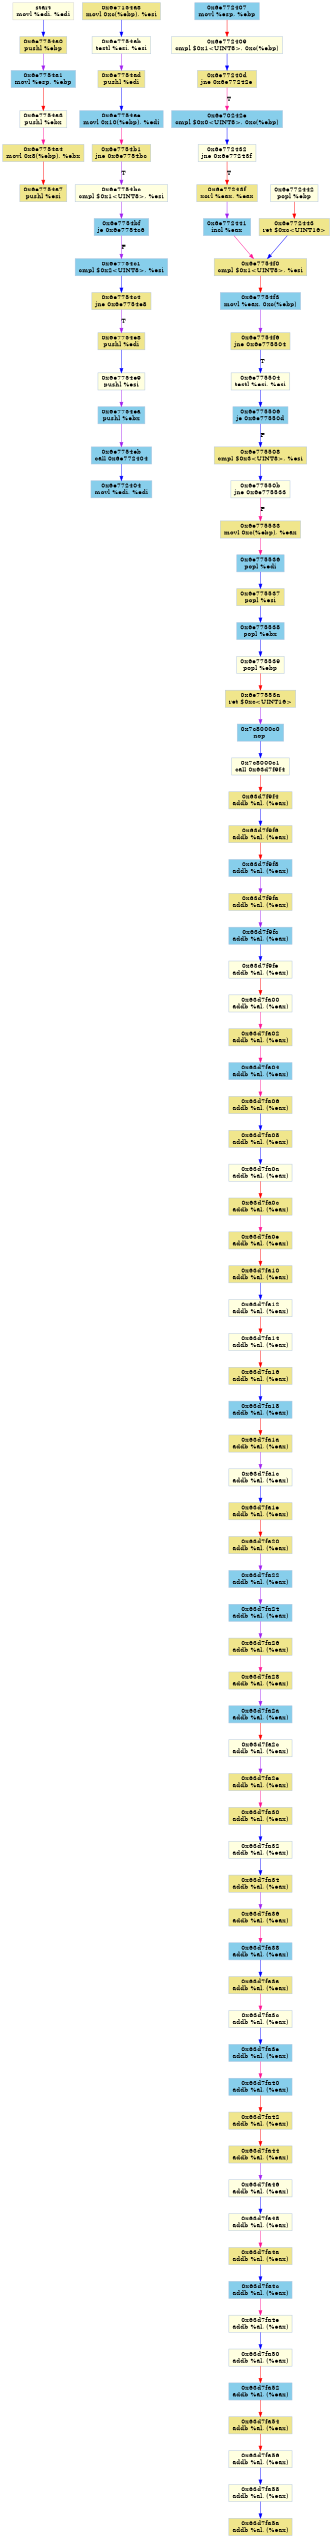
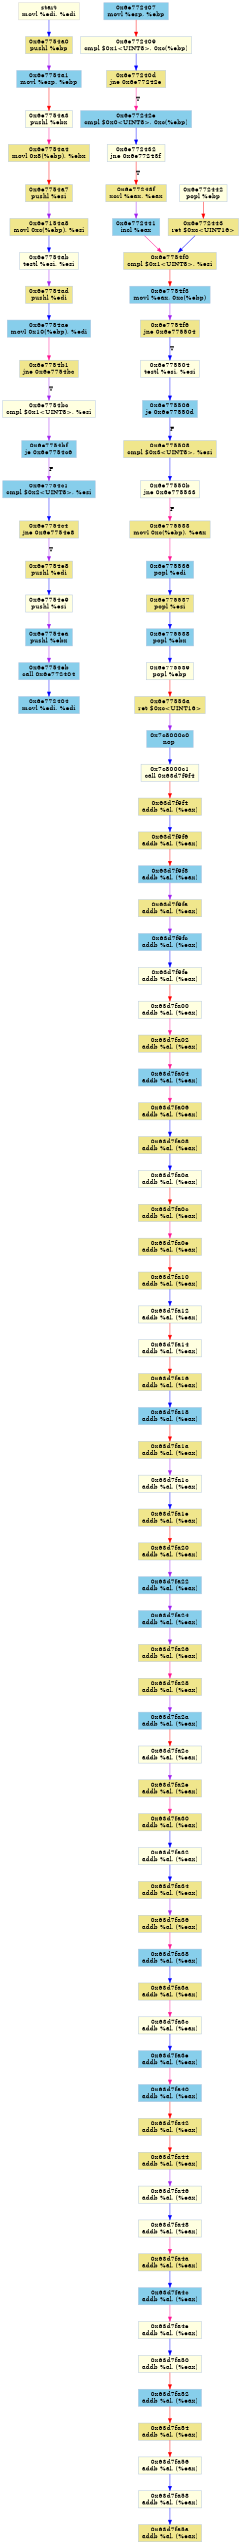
node "0x6e70242e cmpl $0x0<UINT8>, 0xc(%ebp)": label "0x6e70242e cmpl $0x0<UINT8>, 0xc(%ebp)" -> "0x6e77242e cmpl $0x0<UINT8>, 0xc(%ebp)"
edge "0x6e7754a7 pushl %esi" -> "0x6e7154a8 movl 0xc(%ebp), %esi": added
